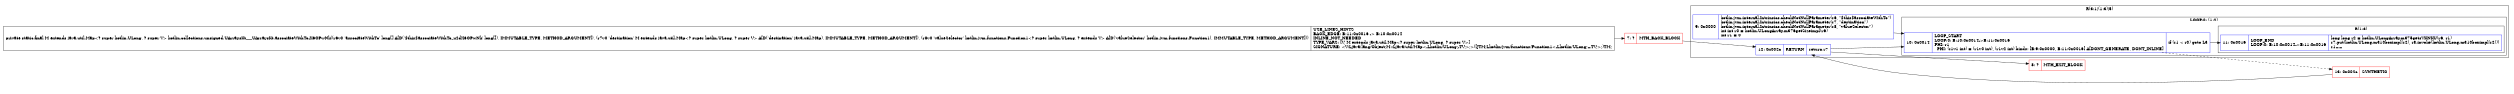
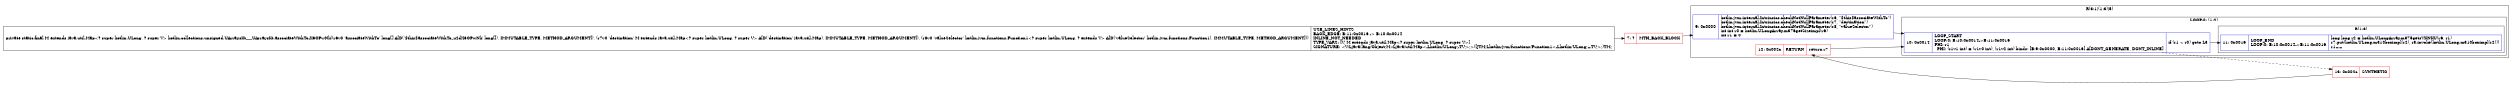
edge "7: ?" -> "12: 0x002c": now "7: ?" -> "9: 0x0000"
node "12: 0x002c": color blue -> red
node "8: ?": removed
